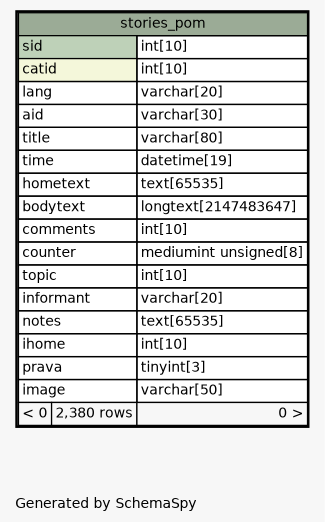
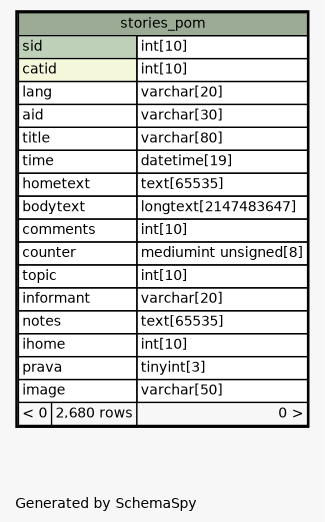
node "stories_pom": text "2,380 rows" -> "2,680 rows"
